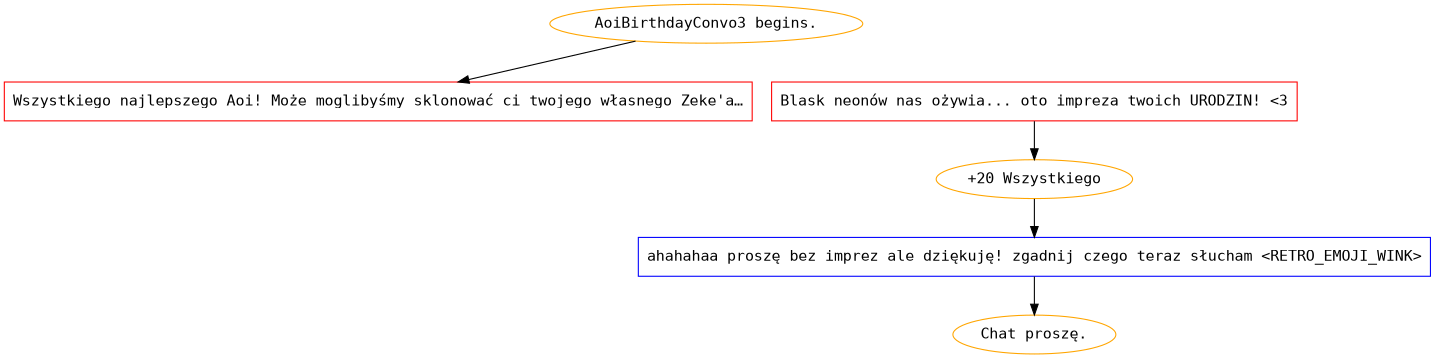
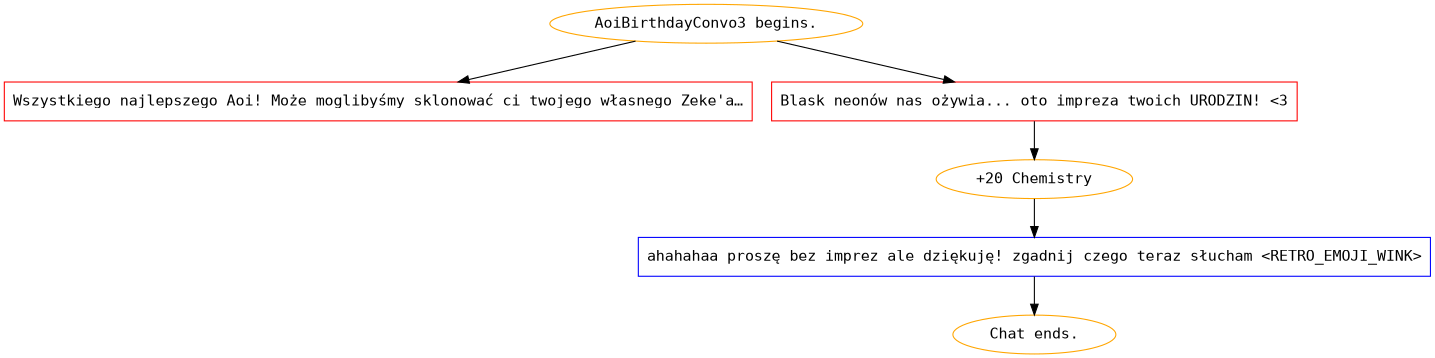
edge "AoiBirthdayConvo3 begins." -> "Blask neonów nas ożywia... oto impreza twoich URODZIN! <3": added
node "+20 Wszystkiego": label "+20 Wszystkiego" -> "+20 Chemistry"
node "Chat proszę.": label "Chat proszę." -> "Chat ends."
